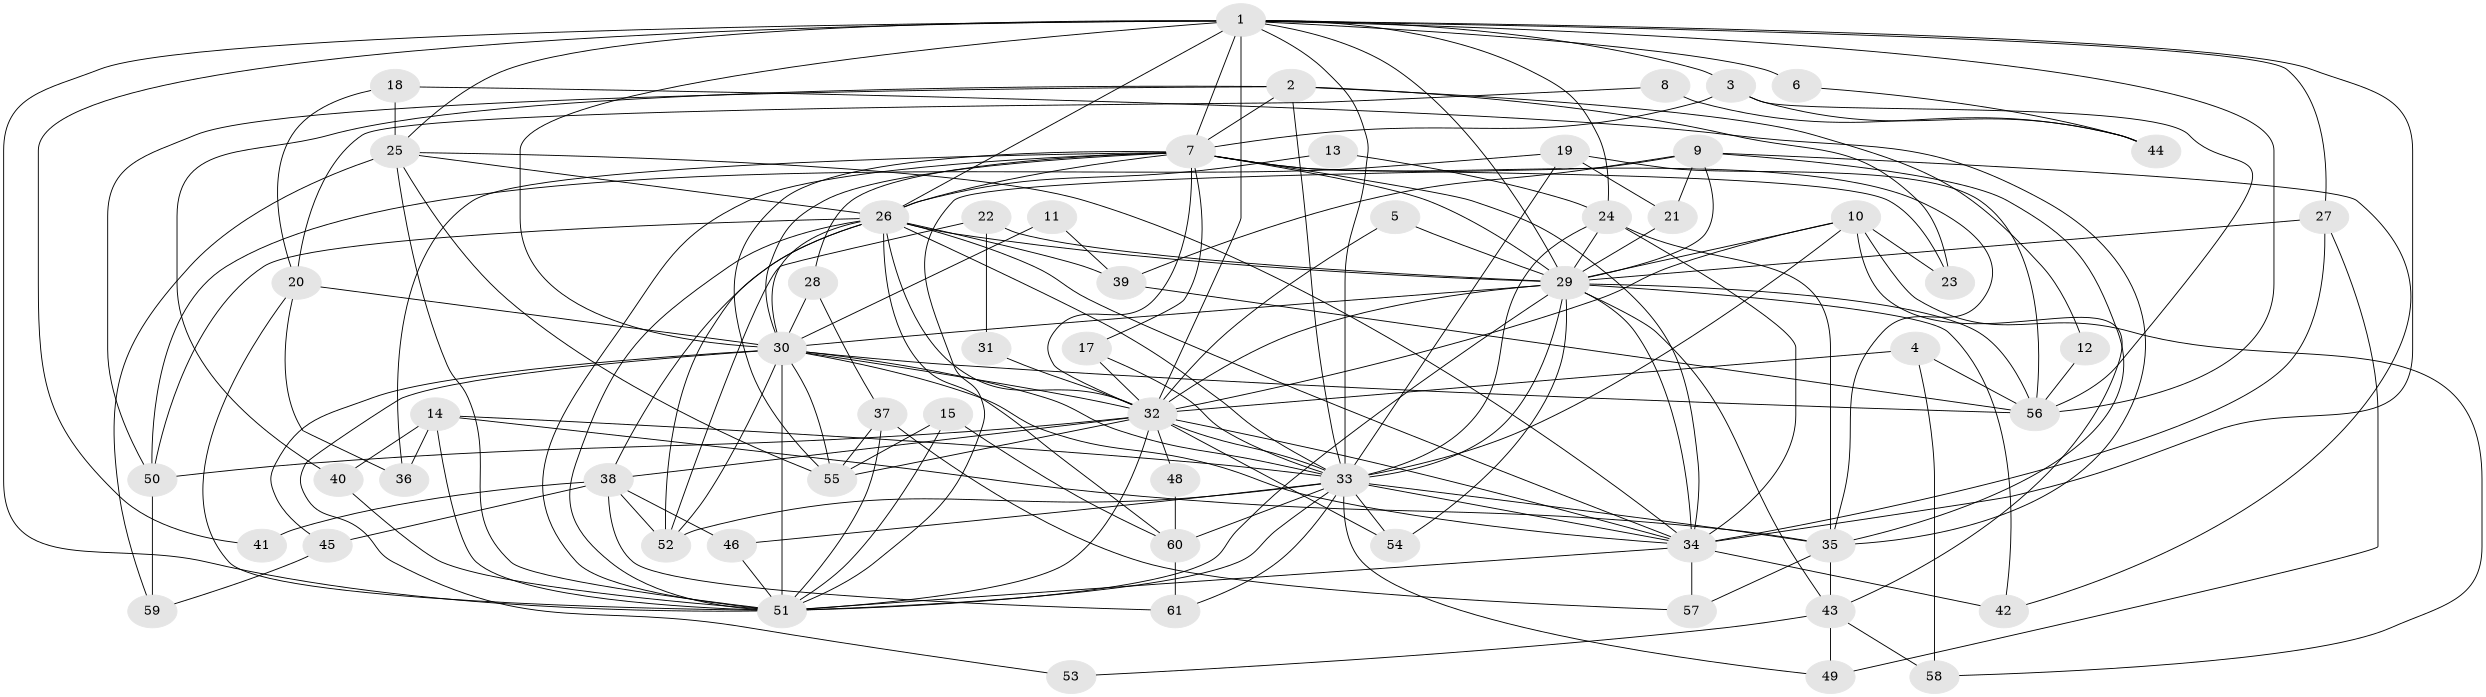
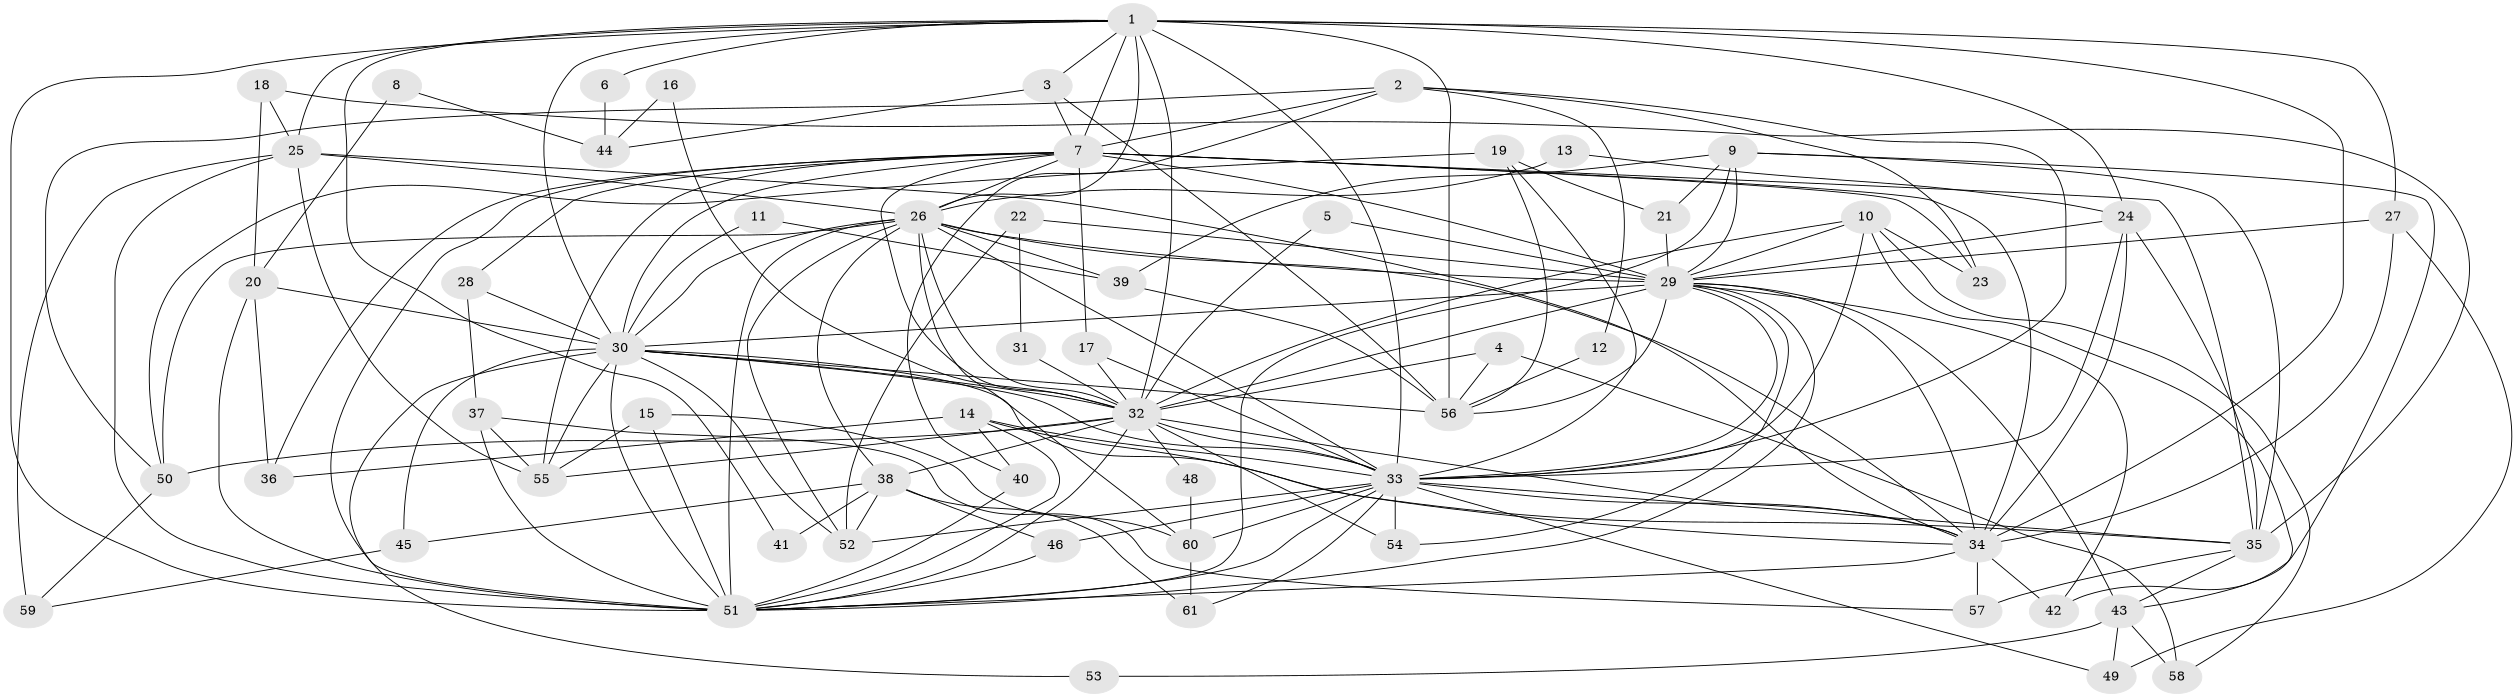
node "16": added
edge "1" -- "29": removed
